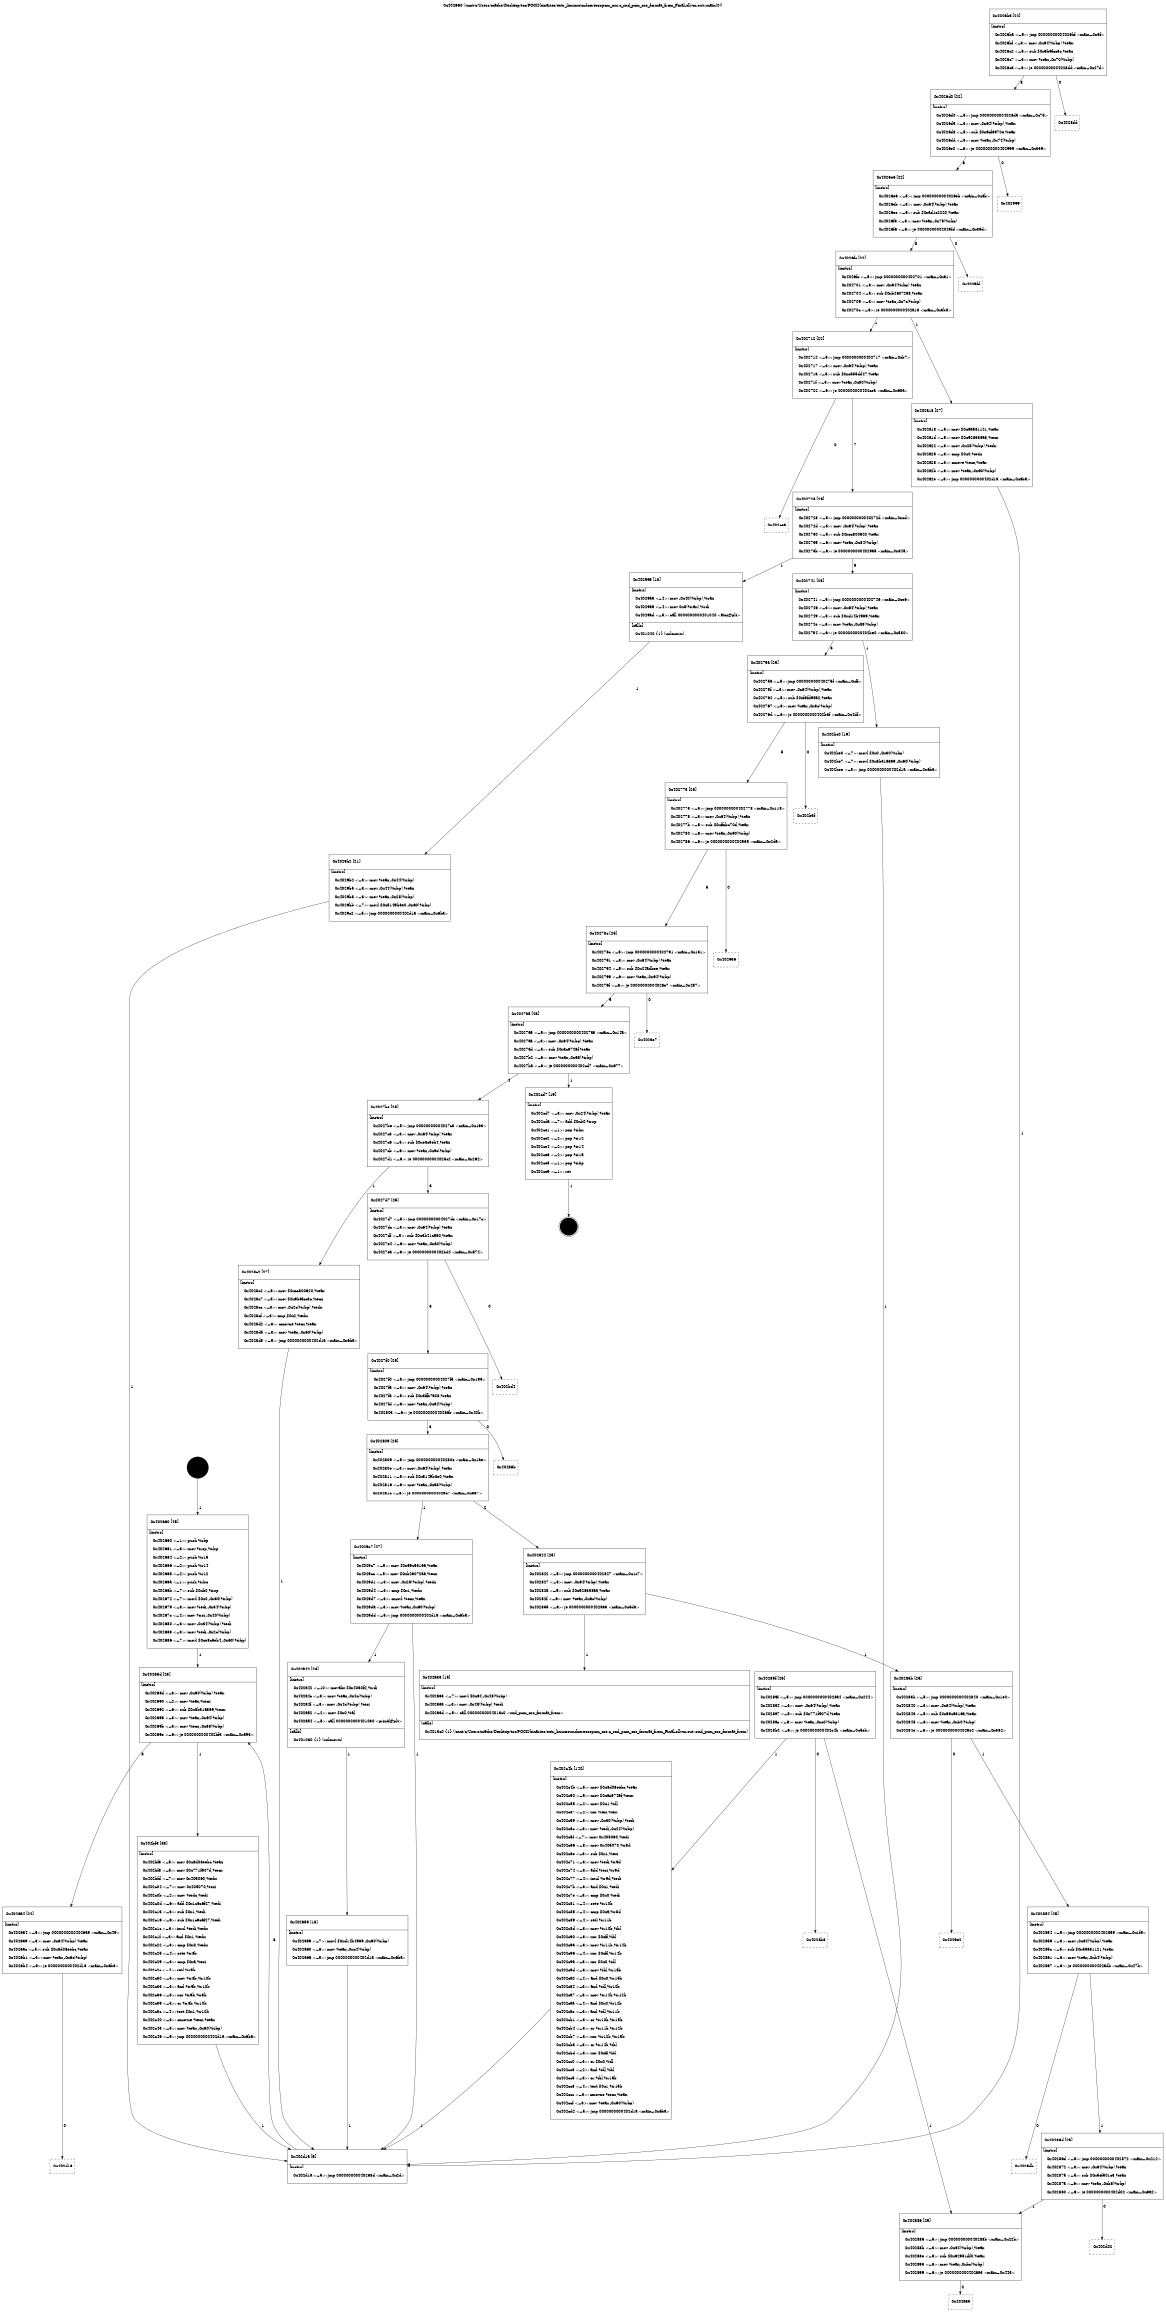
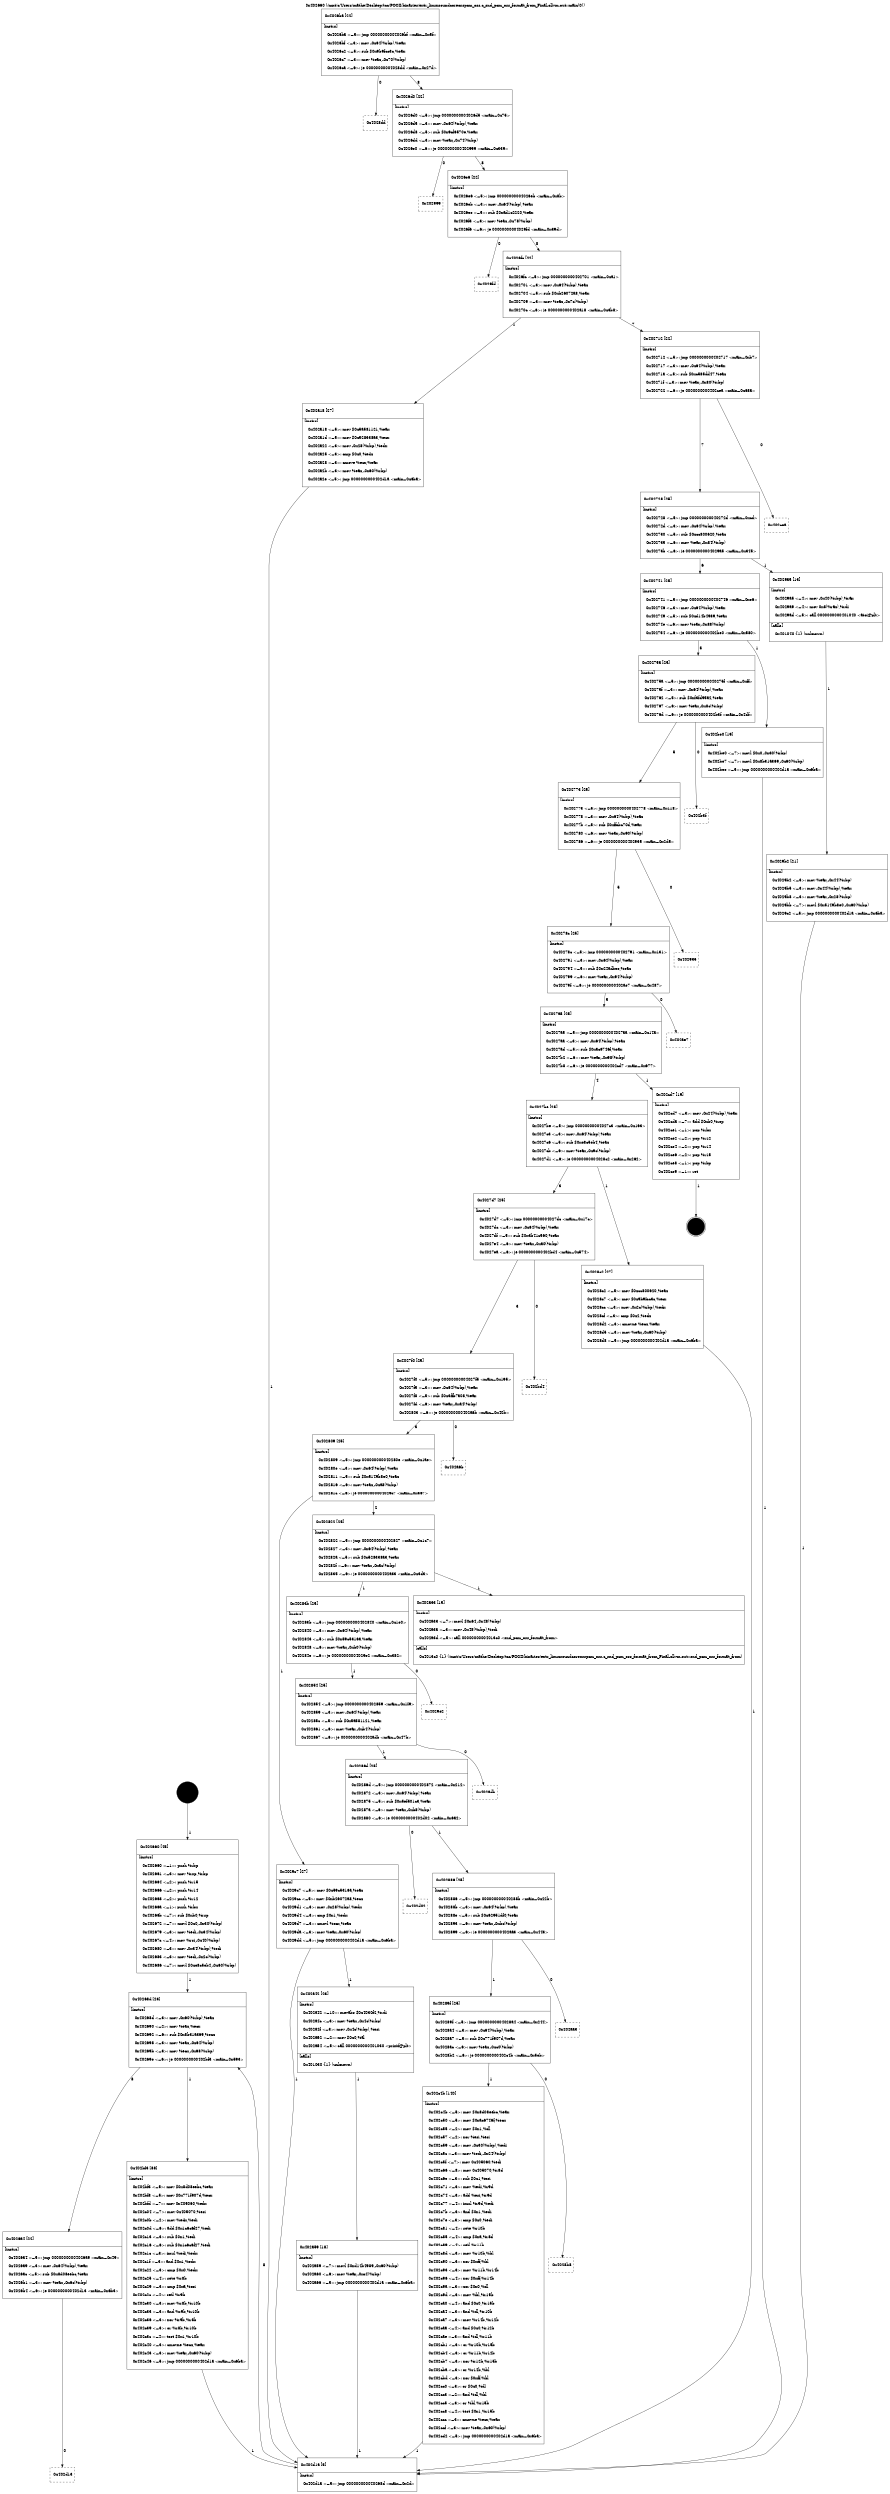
edge "0x40289f [25]" -> "0x402886 [25]": reversed
